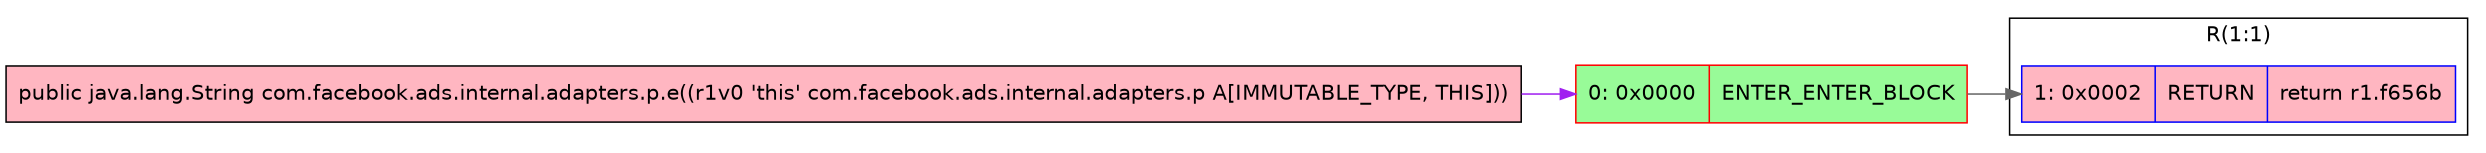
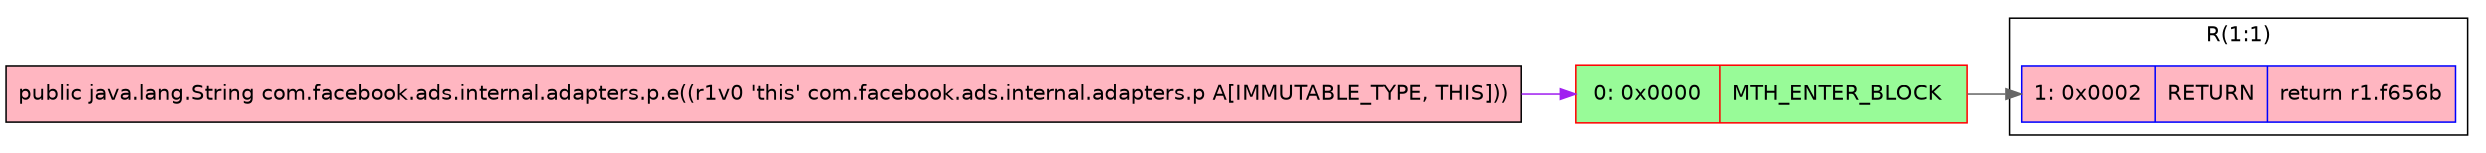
node "0: 0x0000": text "ENTER_ENTER_BLOCK" -> "MTH_ENTER_BLOCK"
